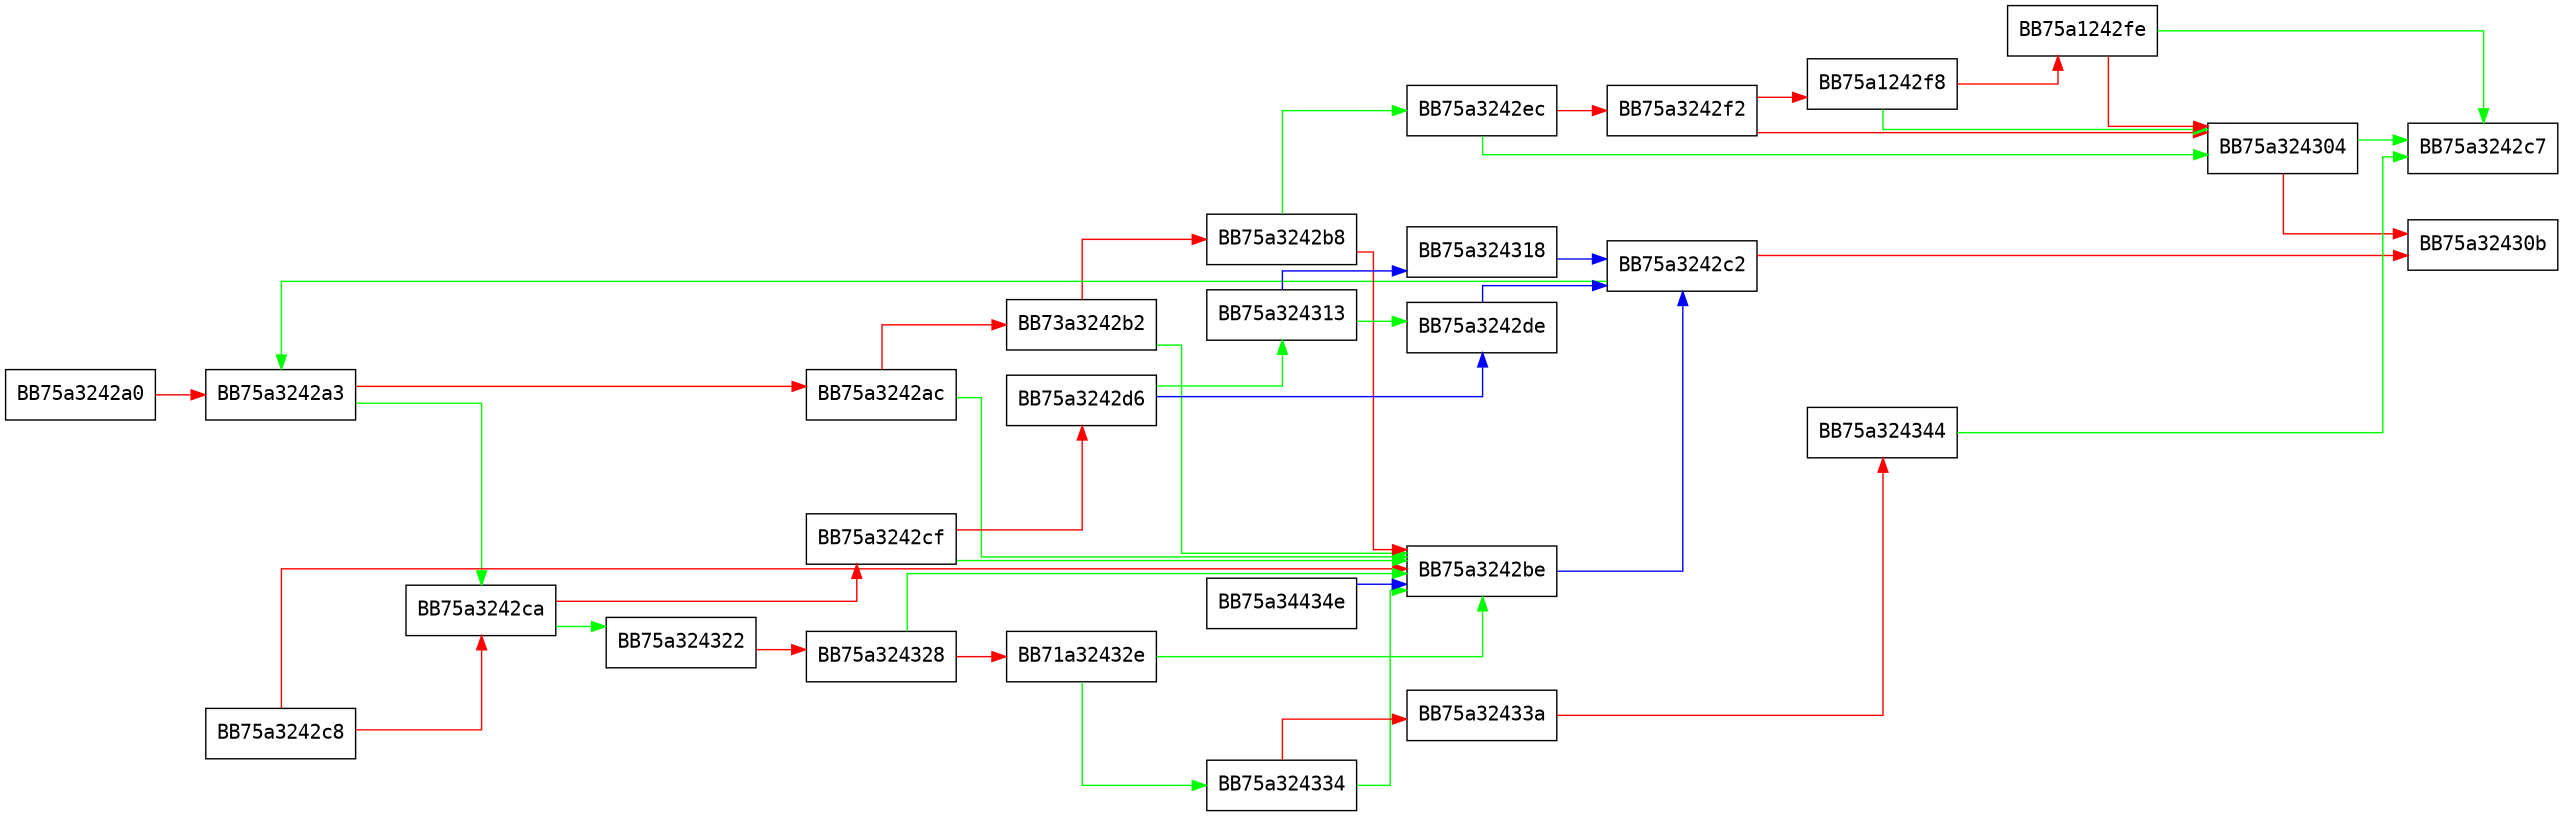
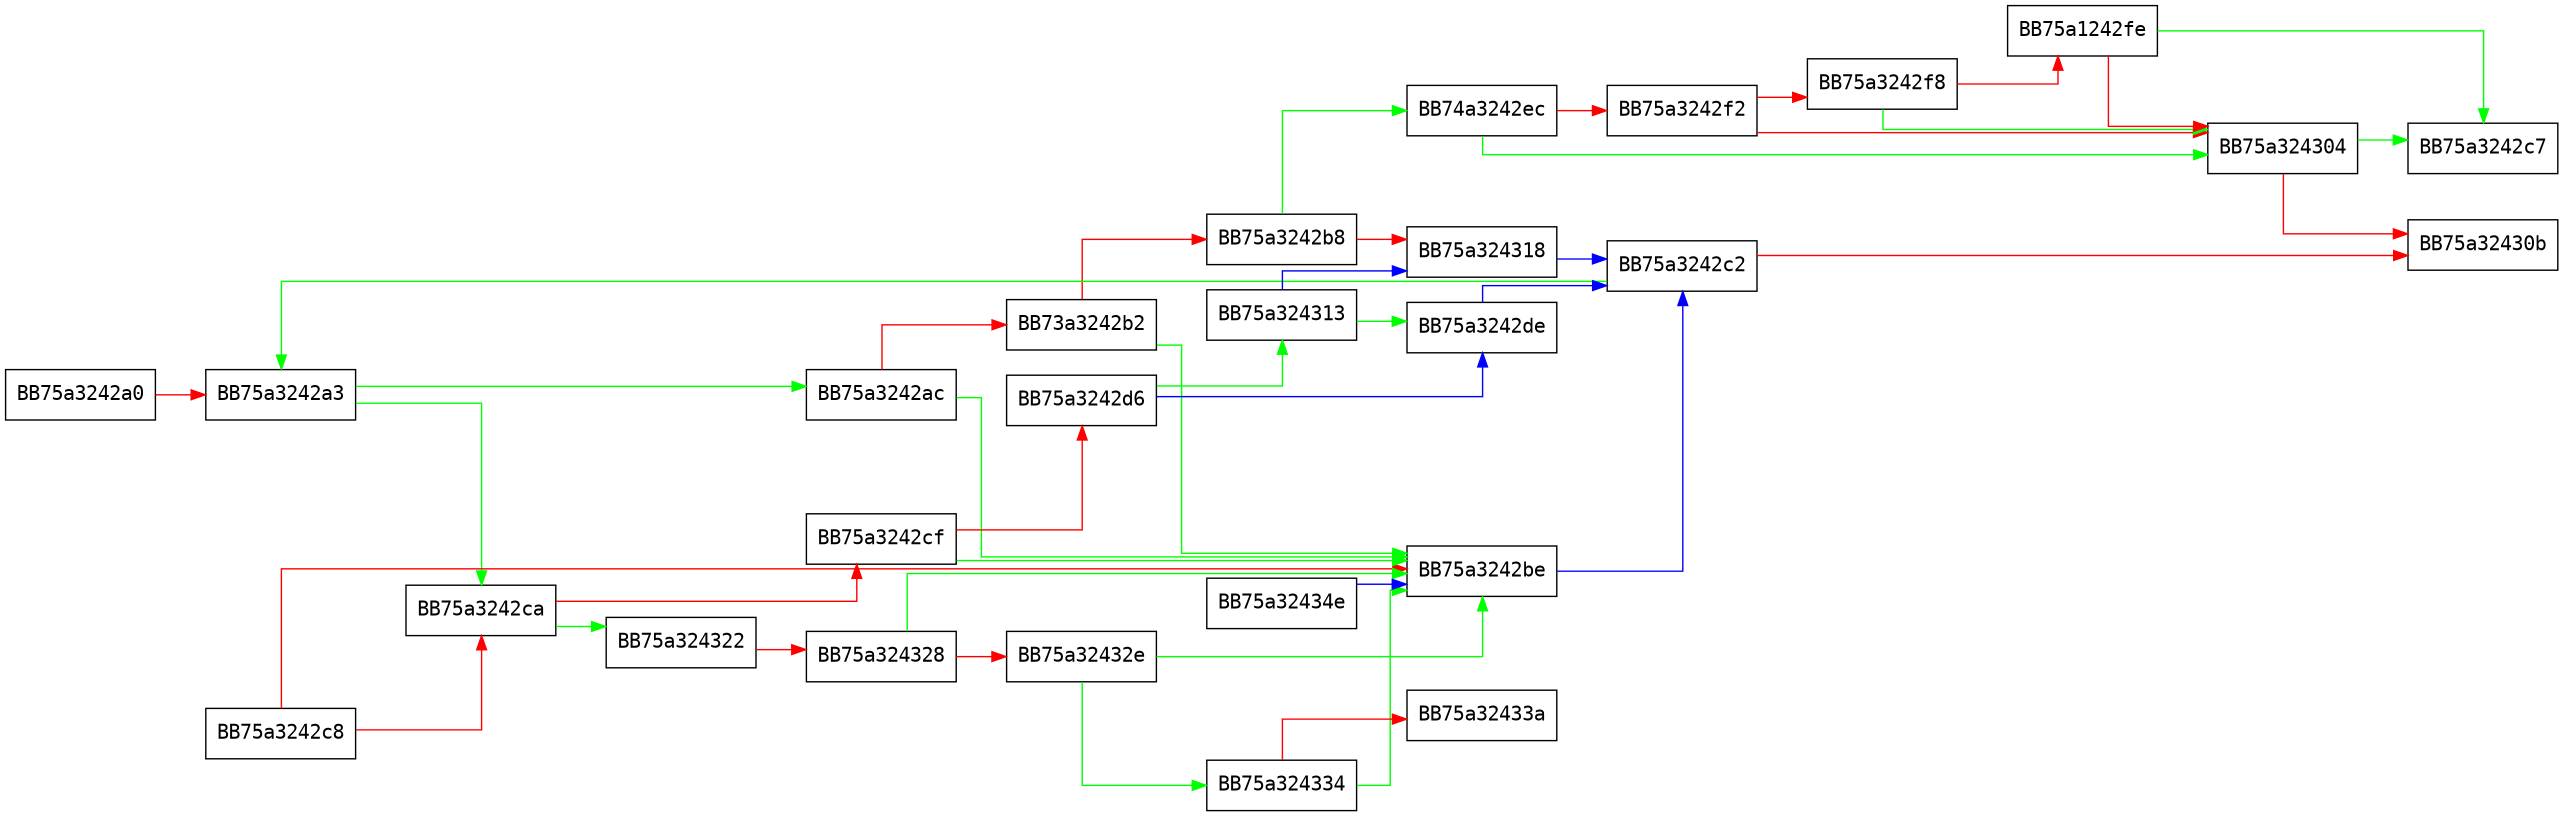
node "BB75a1242f8": label "BB75a1242f8" -> "BB75a3242f8"
node "BB75a3242ec": label "BB75a3242ec" -> "BB74a3242ec"
edge "BB75a3242a3" -> "BB75a3242ac": color red -> green
edge "BB75a3242b8" -> "BB75a3242be": now "BB75a3242b8" -> "BB75a324318"
node "BB75a324344": removed
node "BB75a34434e": label "BB75a34434e" -> "BB75a32434e"
node "BB71a32432e": label "BB71a32432e" -> "BB75a32432e"
